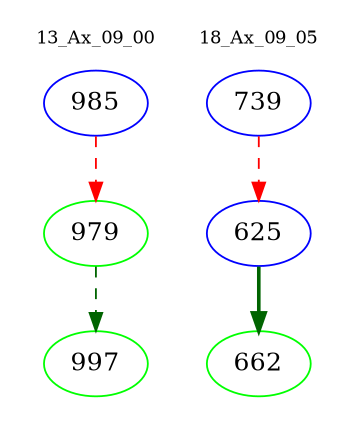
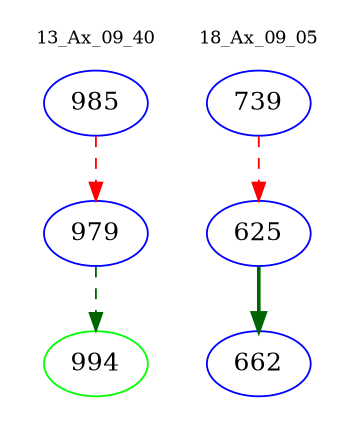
cluster "13_Ax_09_00": label "13_Ax_09_00" -> "13_Ax_09_40"
node "979": color green -> blue
node "997": label "997" -> "994"
node "662": color green -> blue
